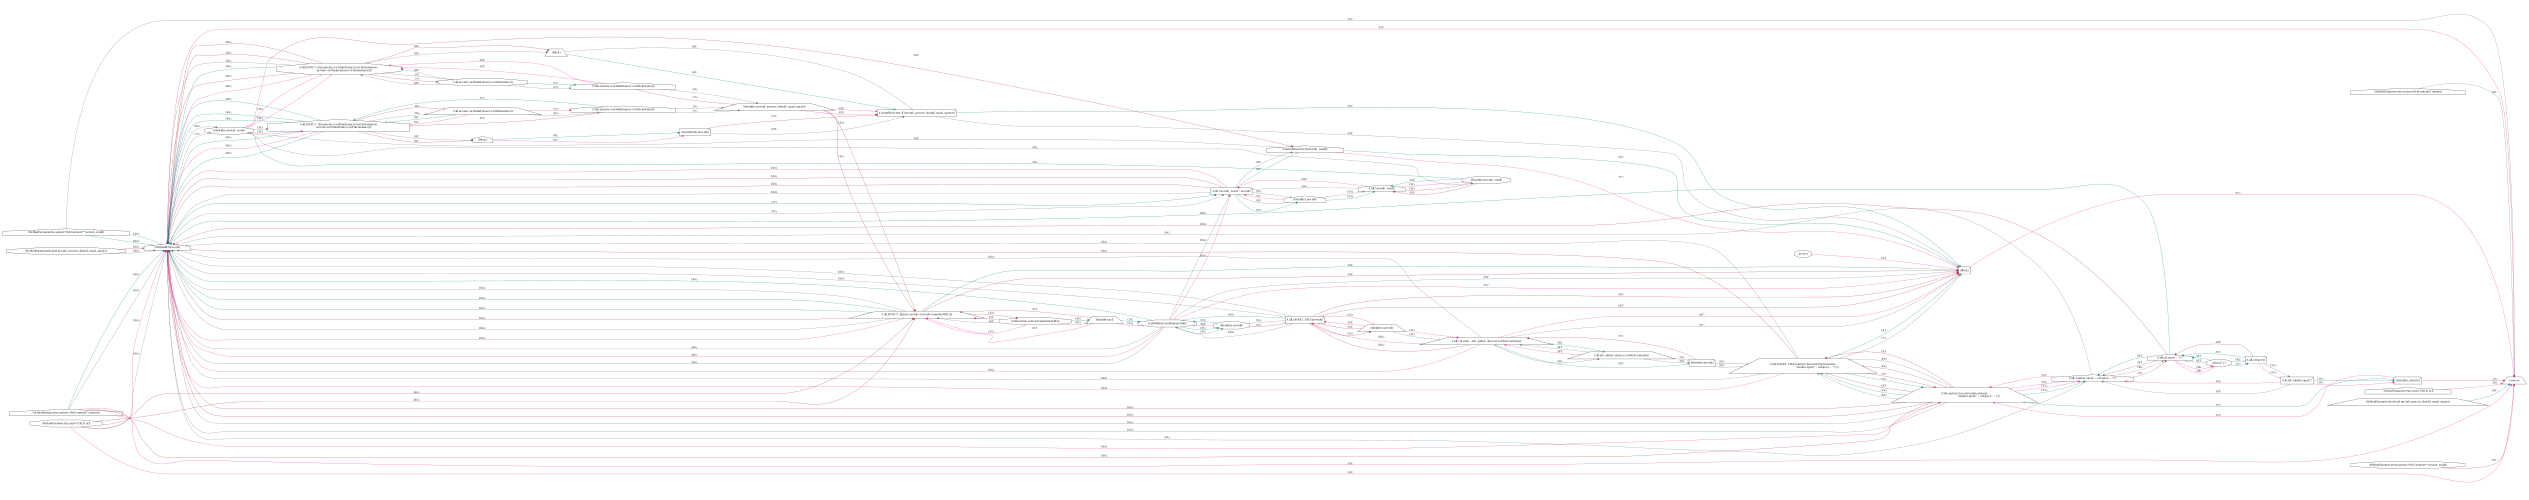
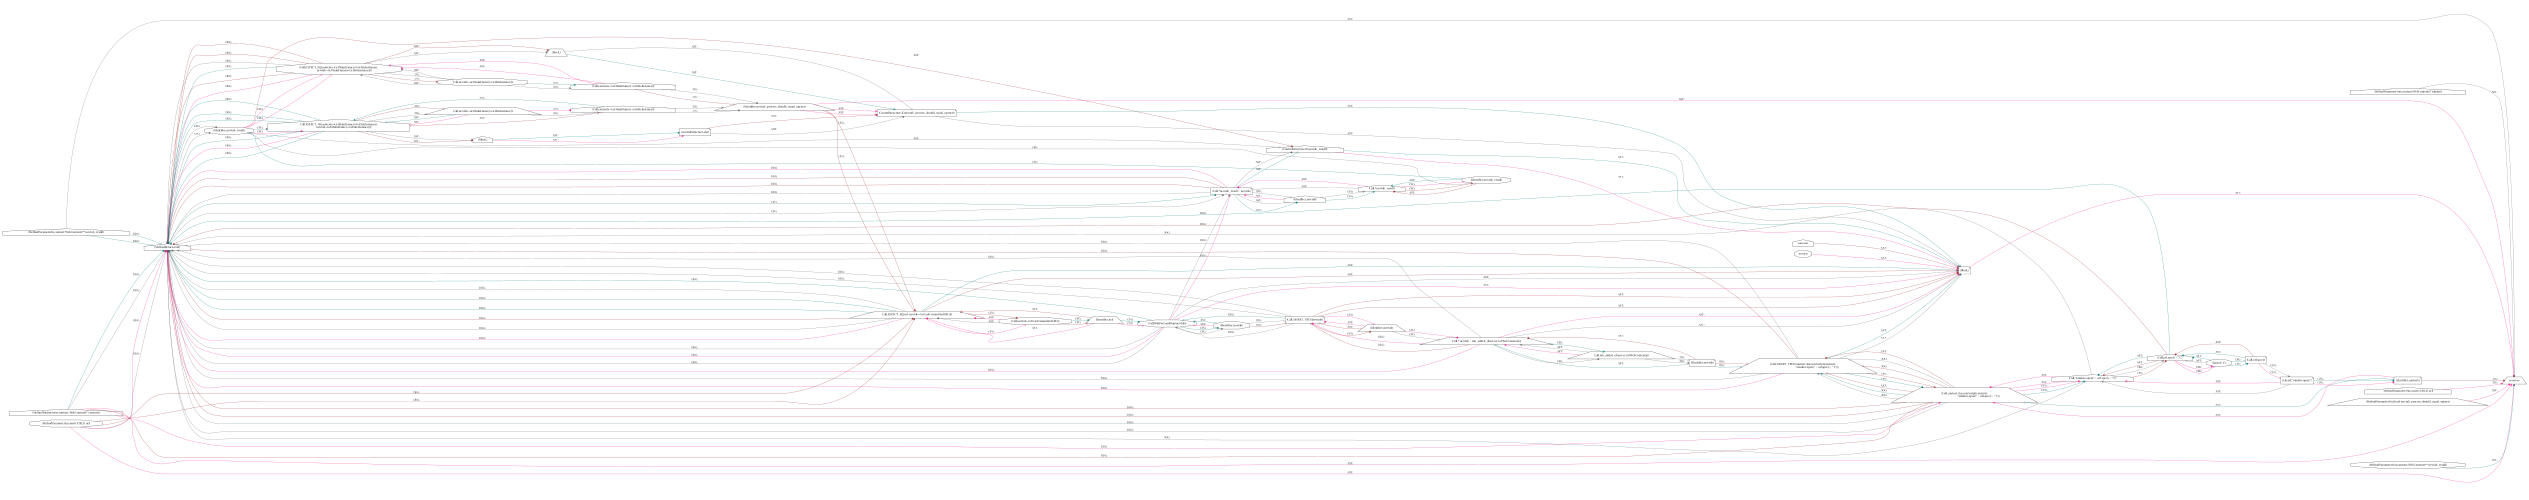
edge "(MethodReturn,void)" -> "1000100": now "(Identifier,newtab_process_should_equal_opener)" -> "1000100"
node "1000106": added
node "(MethodParameterIn,bool newtab_process_should_equal_opener)": removed
edge "(MethodParameterOut,bool newtab_process_should_equal_opener)" -> "1000100": color teal -> deeppink
edge "(MethodParameterOut,content::WebContents** newtab_result)" -> "1000100": color brown -> teal
